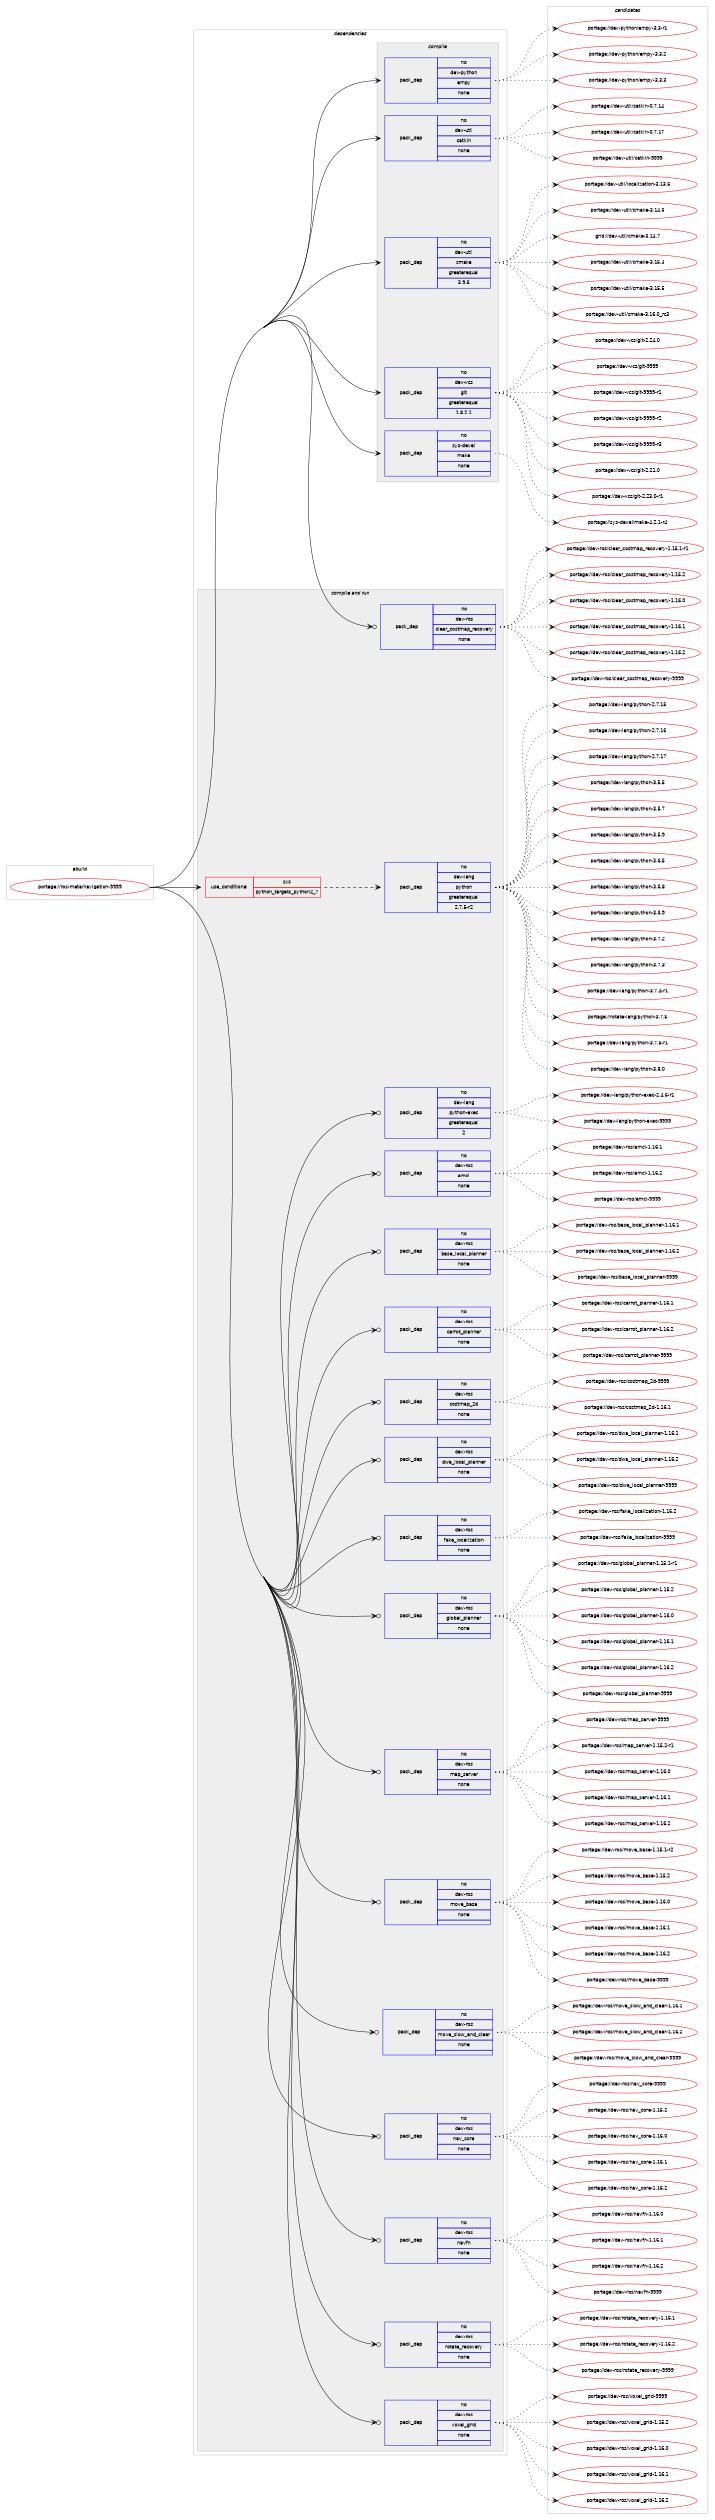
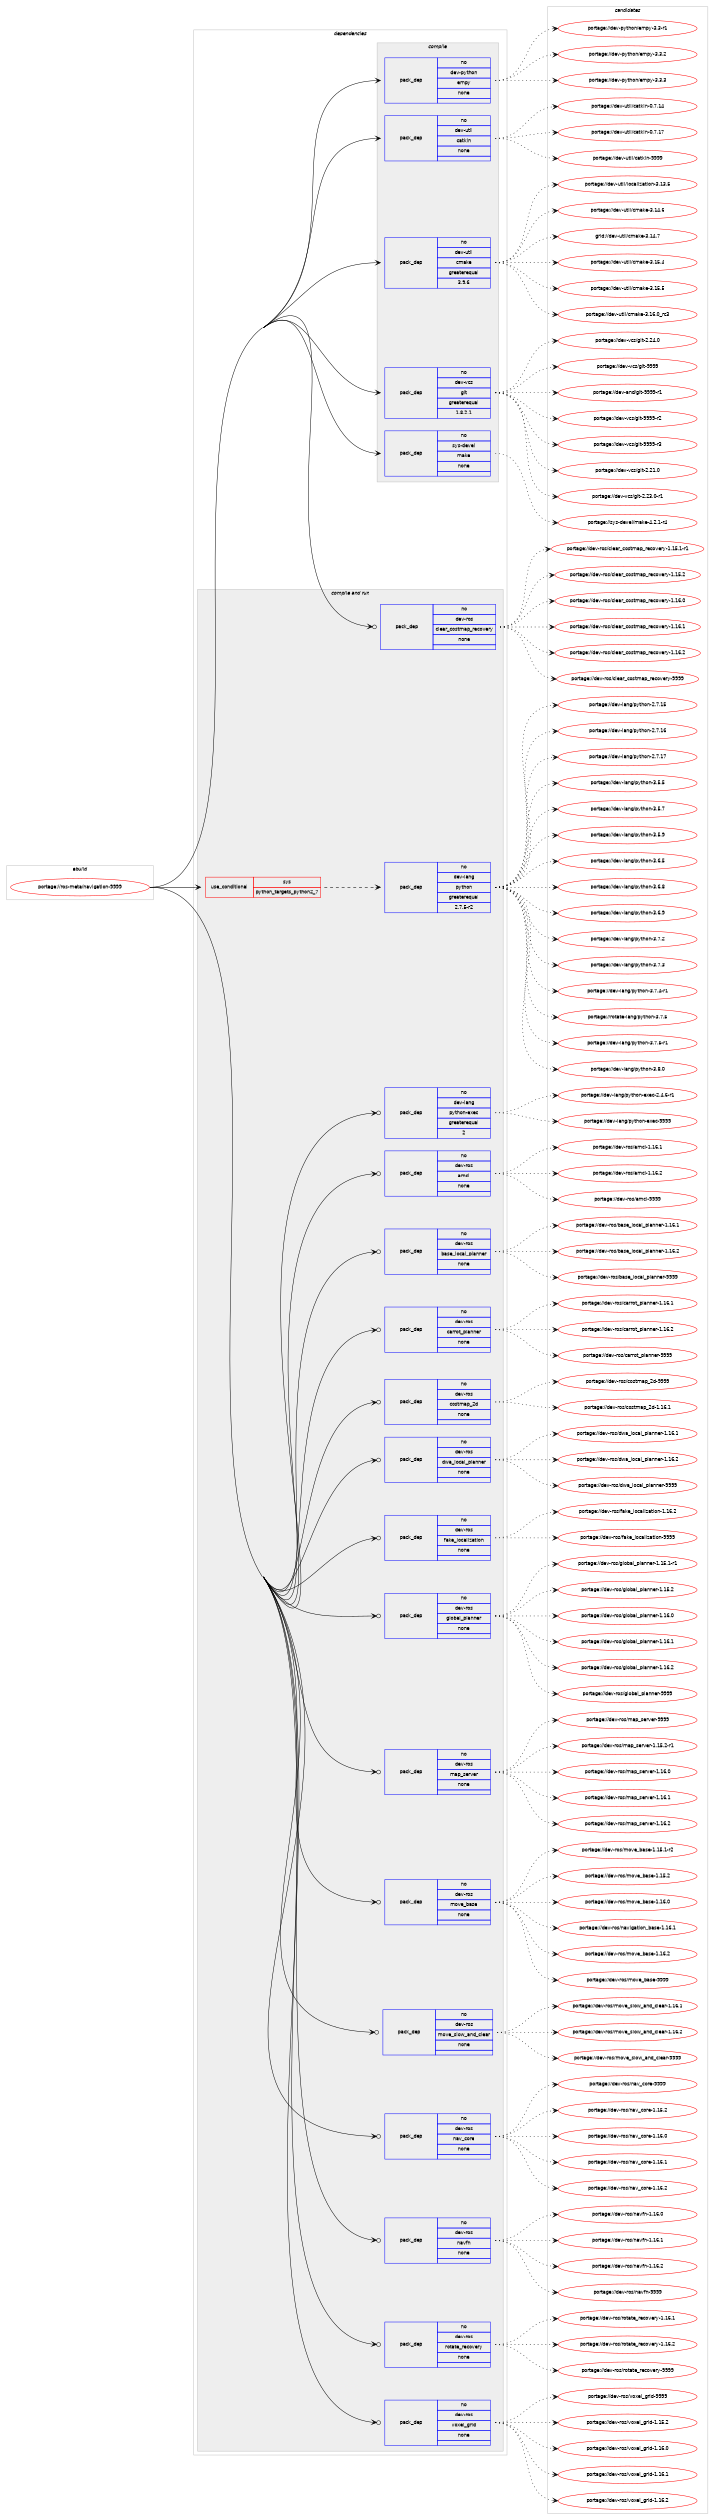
node "portage://dev-vcs/git-9999-r1": label "portage://dev-vcs/git-9999-r1" -> "portage://dev-and/git-9999-r1"
node "portage://dev-ros/move_base-1.16.1": label "portage://dev-ros/move_base-1.16.1" -> "portage://dev-ros/navigation_base-1.16.1"
